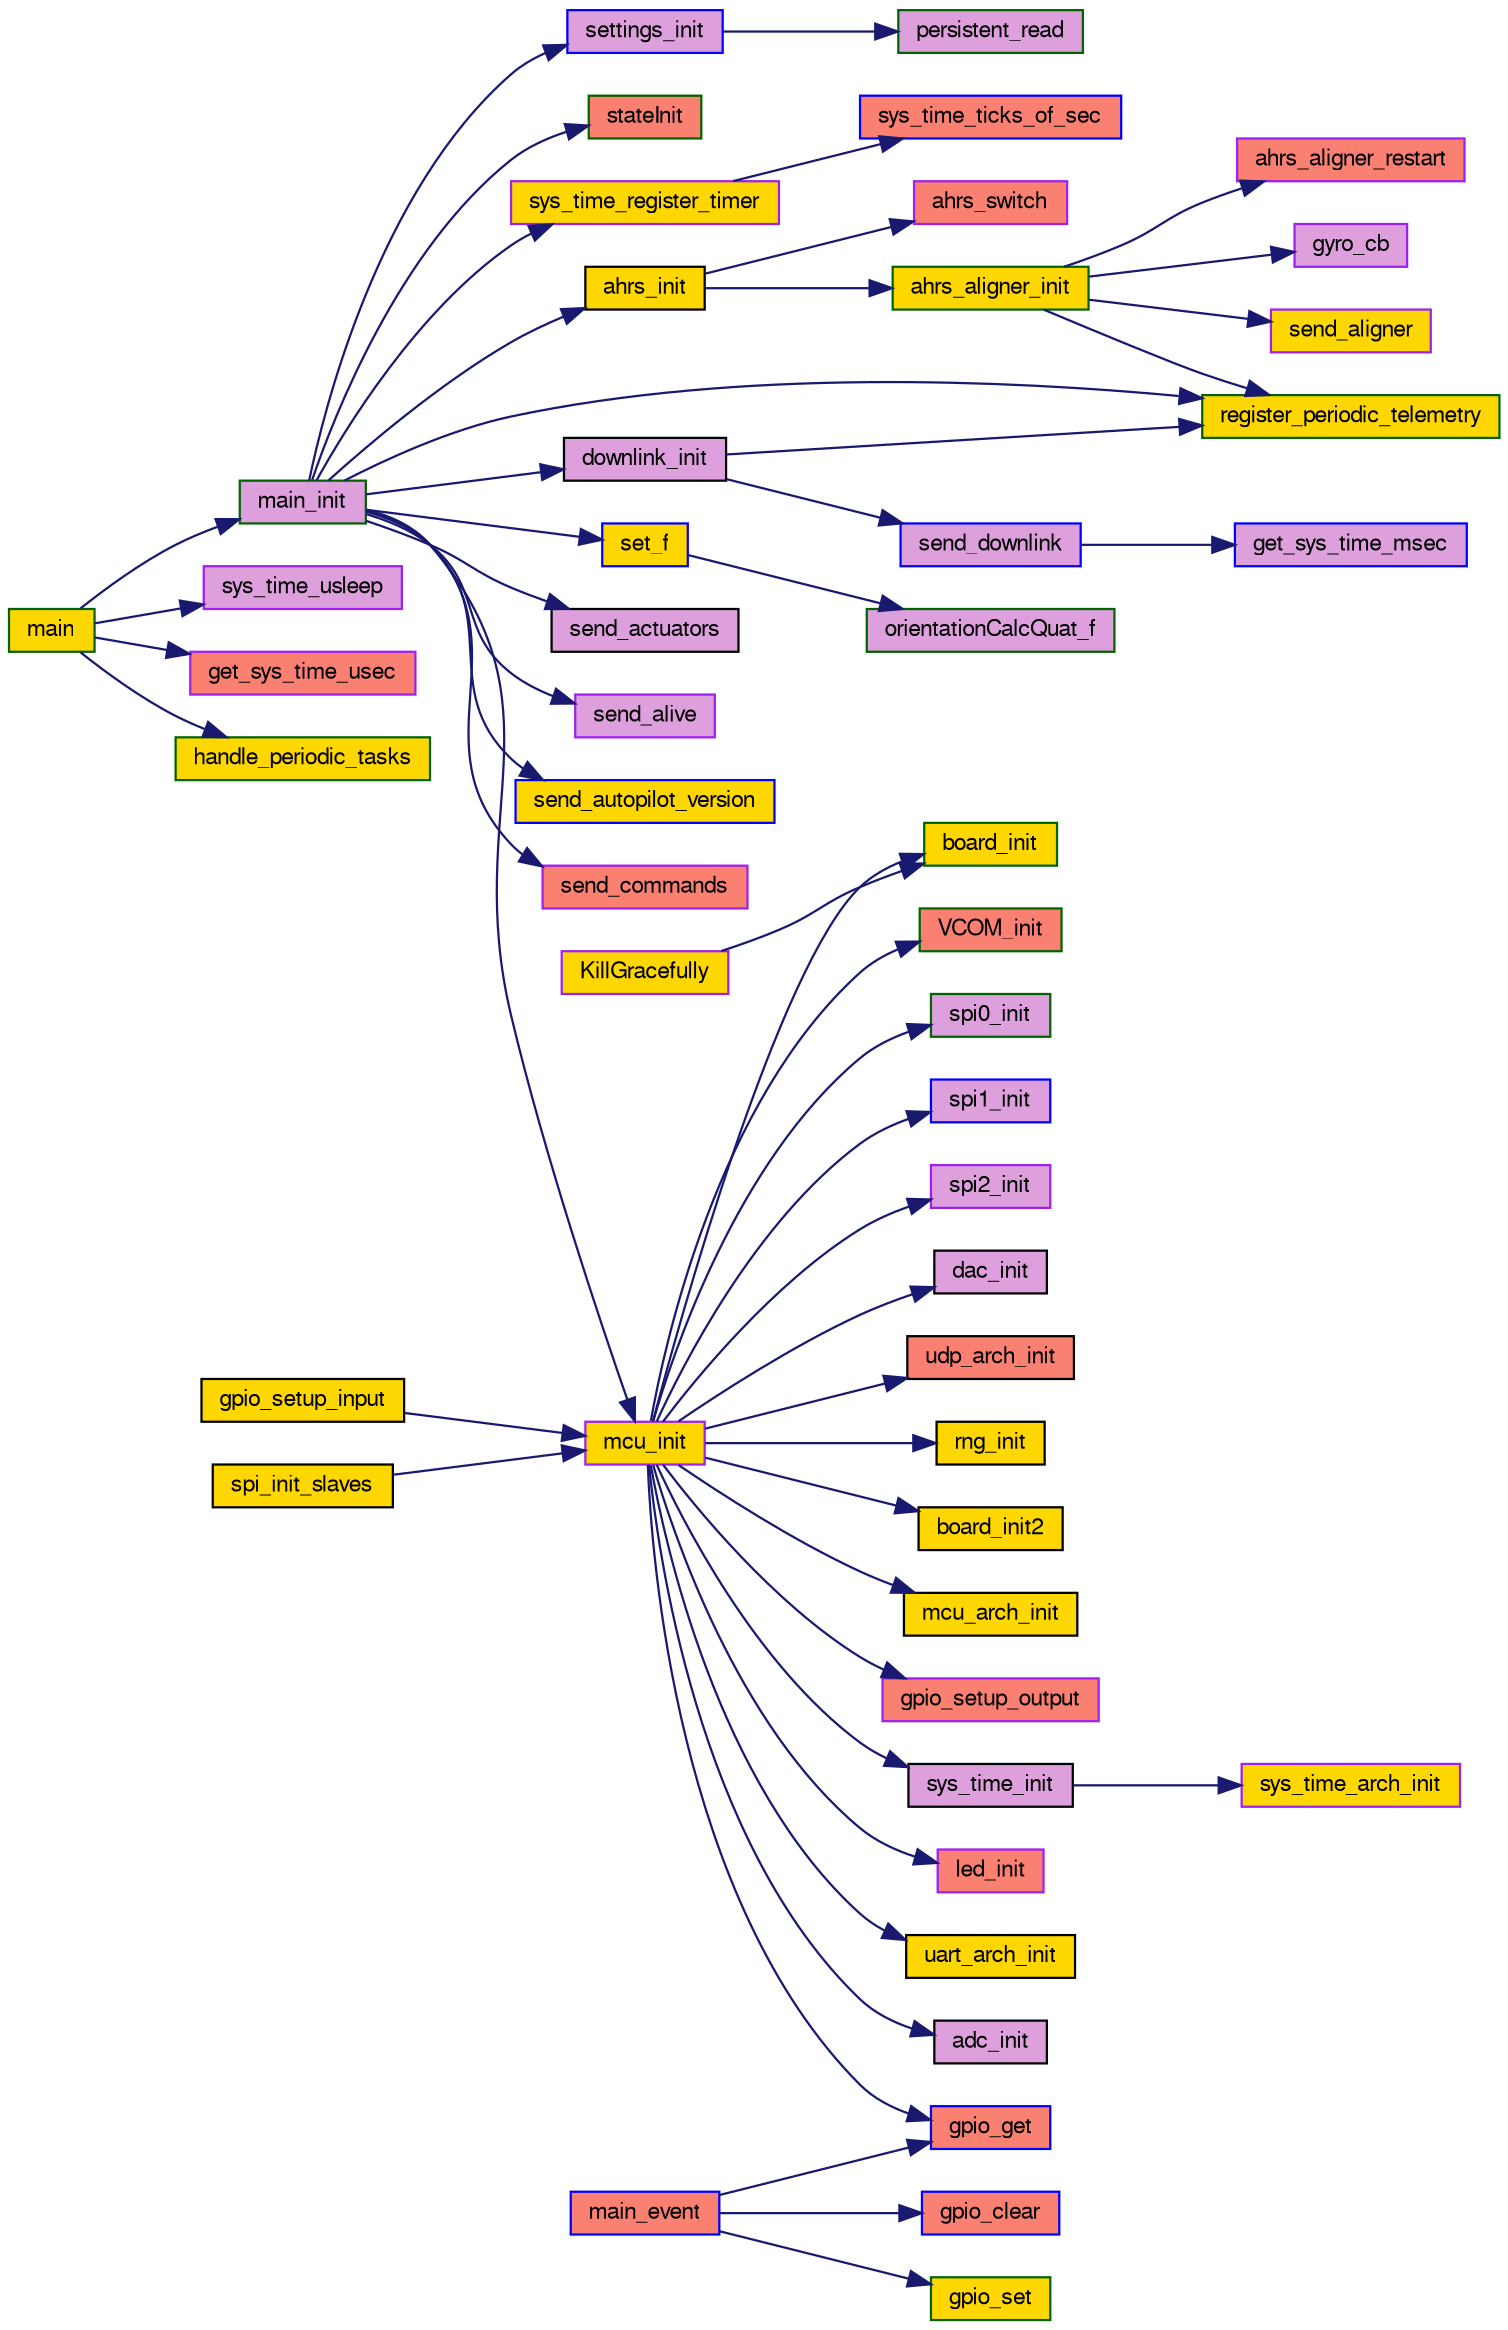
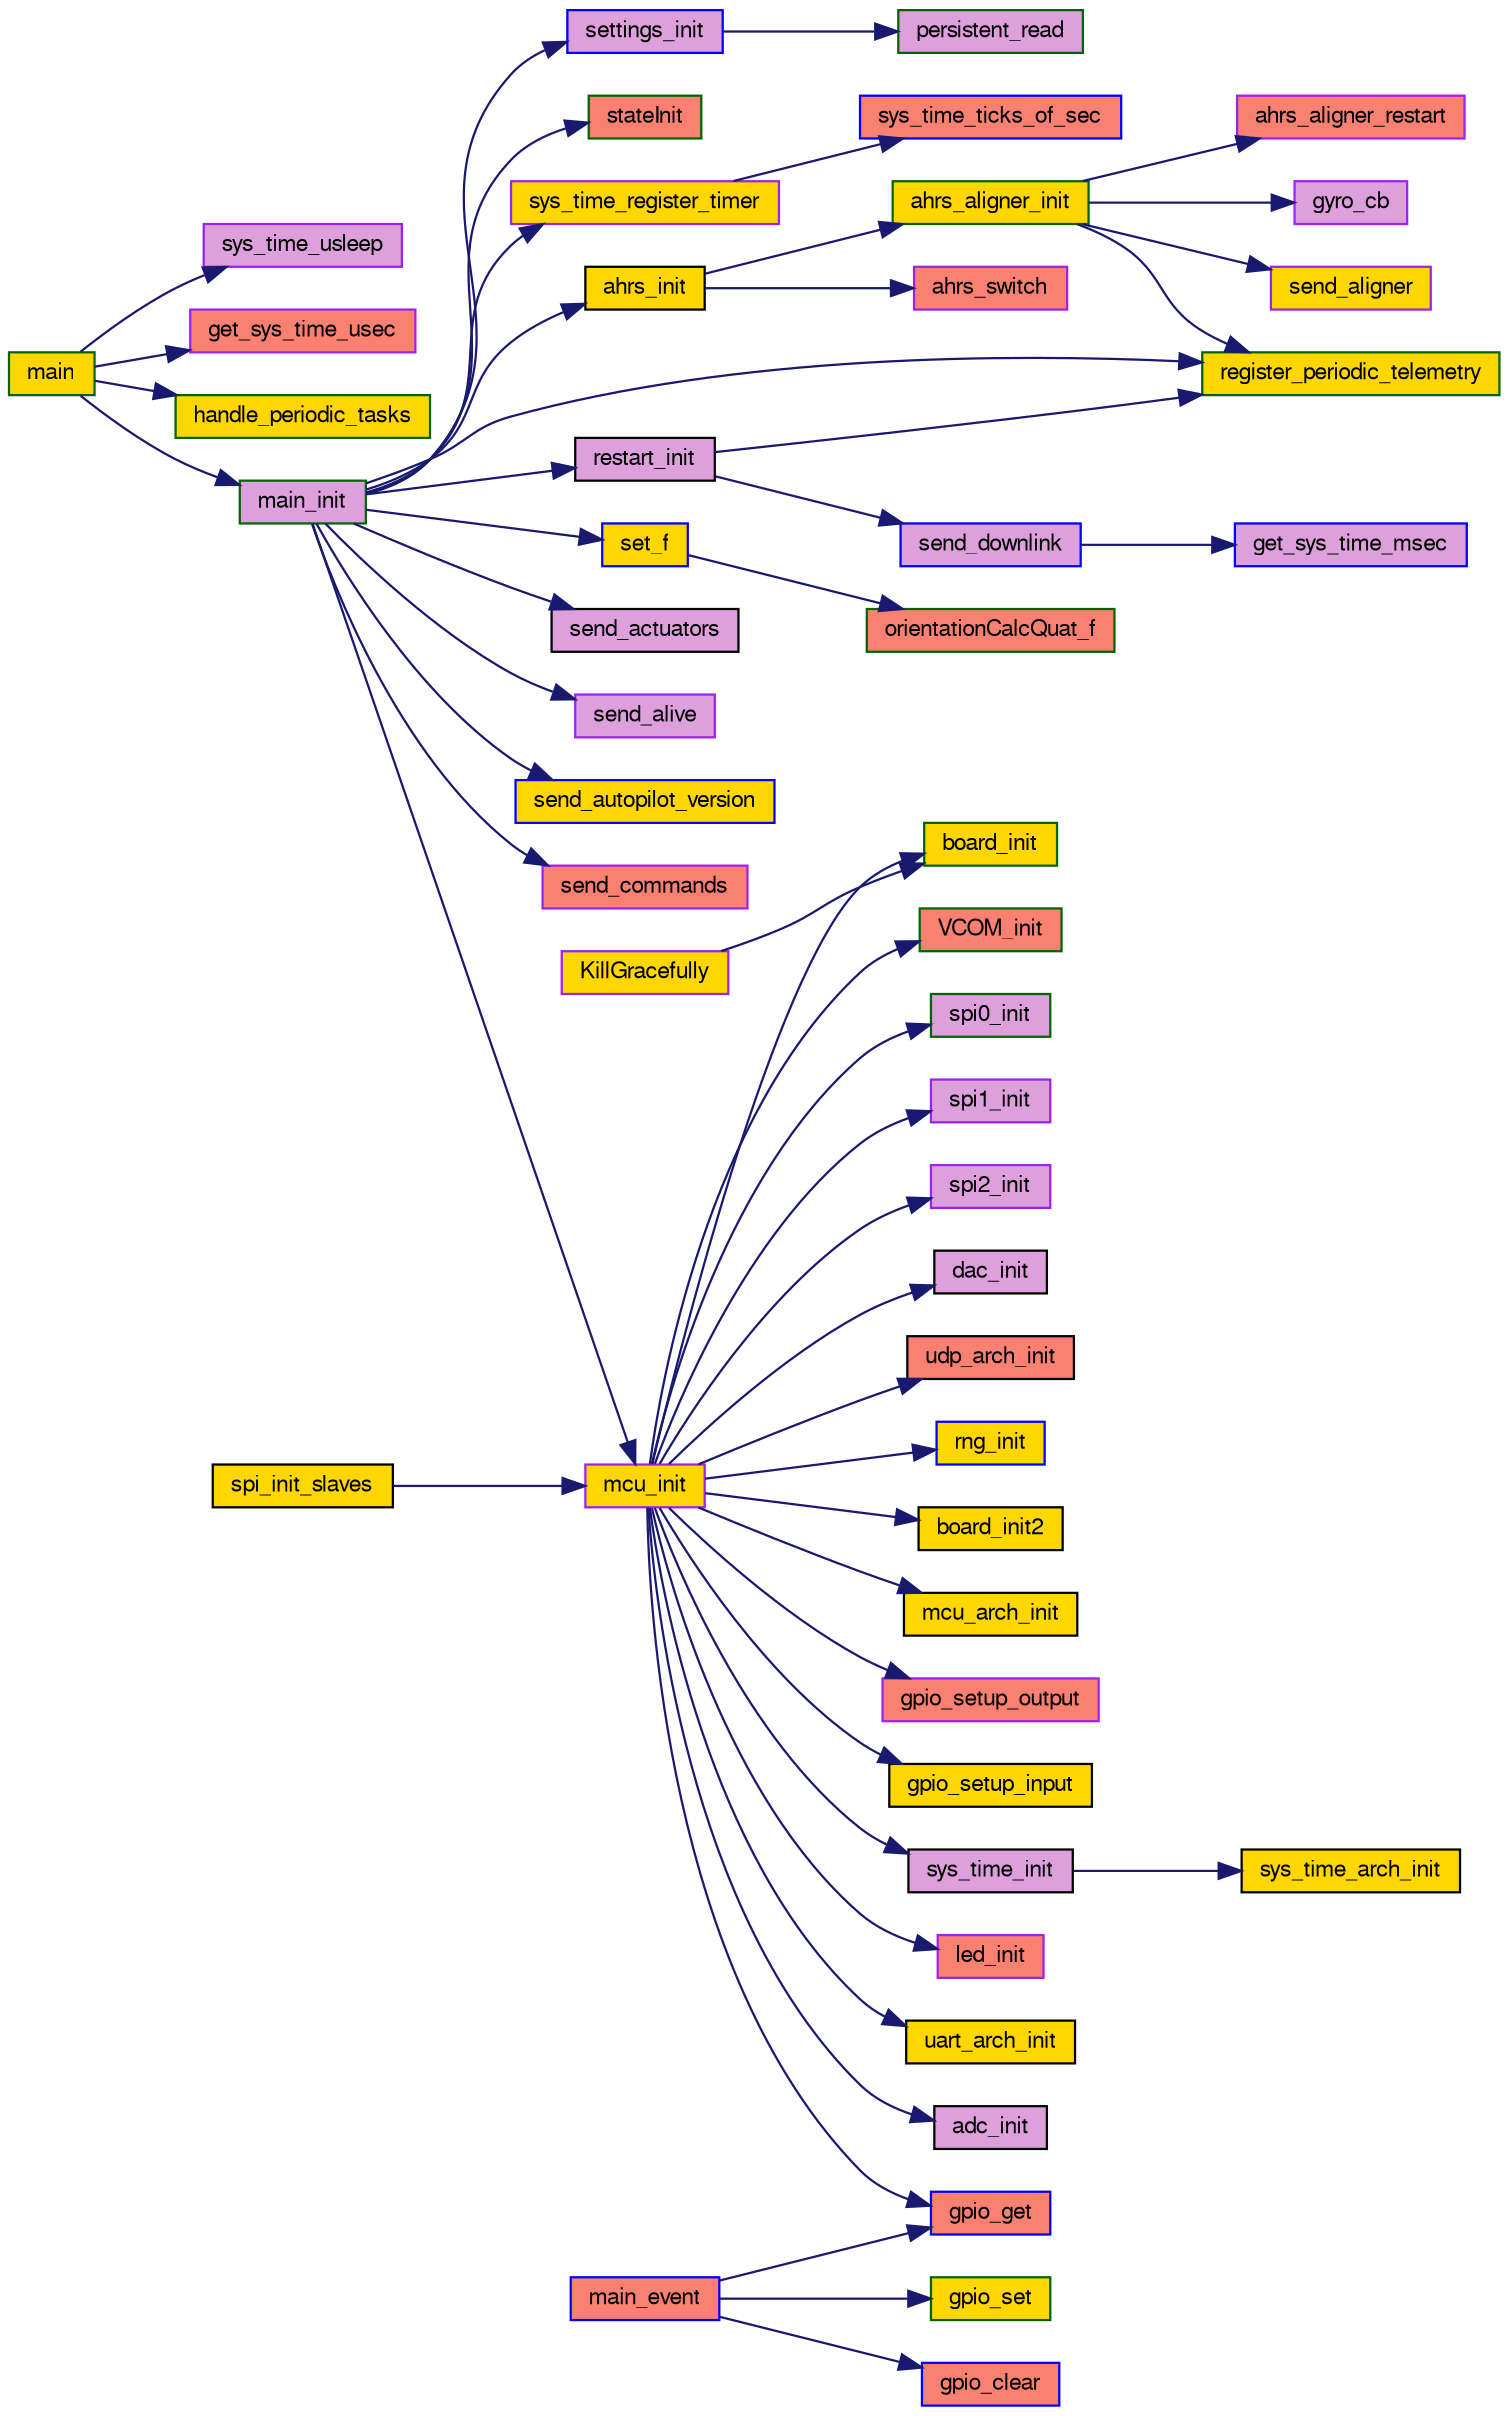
node "downlink_init": label "downlink_init" -> "restart_init"
node "orientationCalcQuat_f": fillcolor plum -> salmon
node "spi1_init": color blue -> purple
edge "gpio_setup_input" -> "mcu_init": reversed
node "rng_init": color black -> blue
node "sys_time_arch_init": color purple -> black
